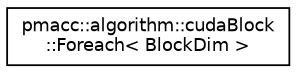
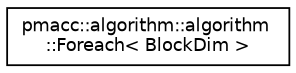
node "pmacc::algorithm::cudaBlock ::Foreach< BlockDim >": label "pmacc::algorithm::cudaBlock ::Foreach< BlockDim >" -> "pmacc::algorithm::algorithm ::Foreach< BlockDim >"
